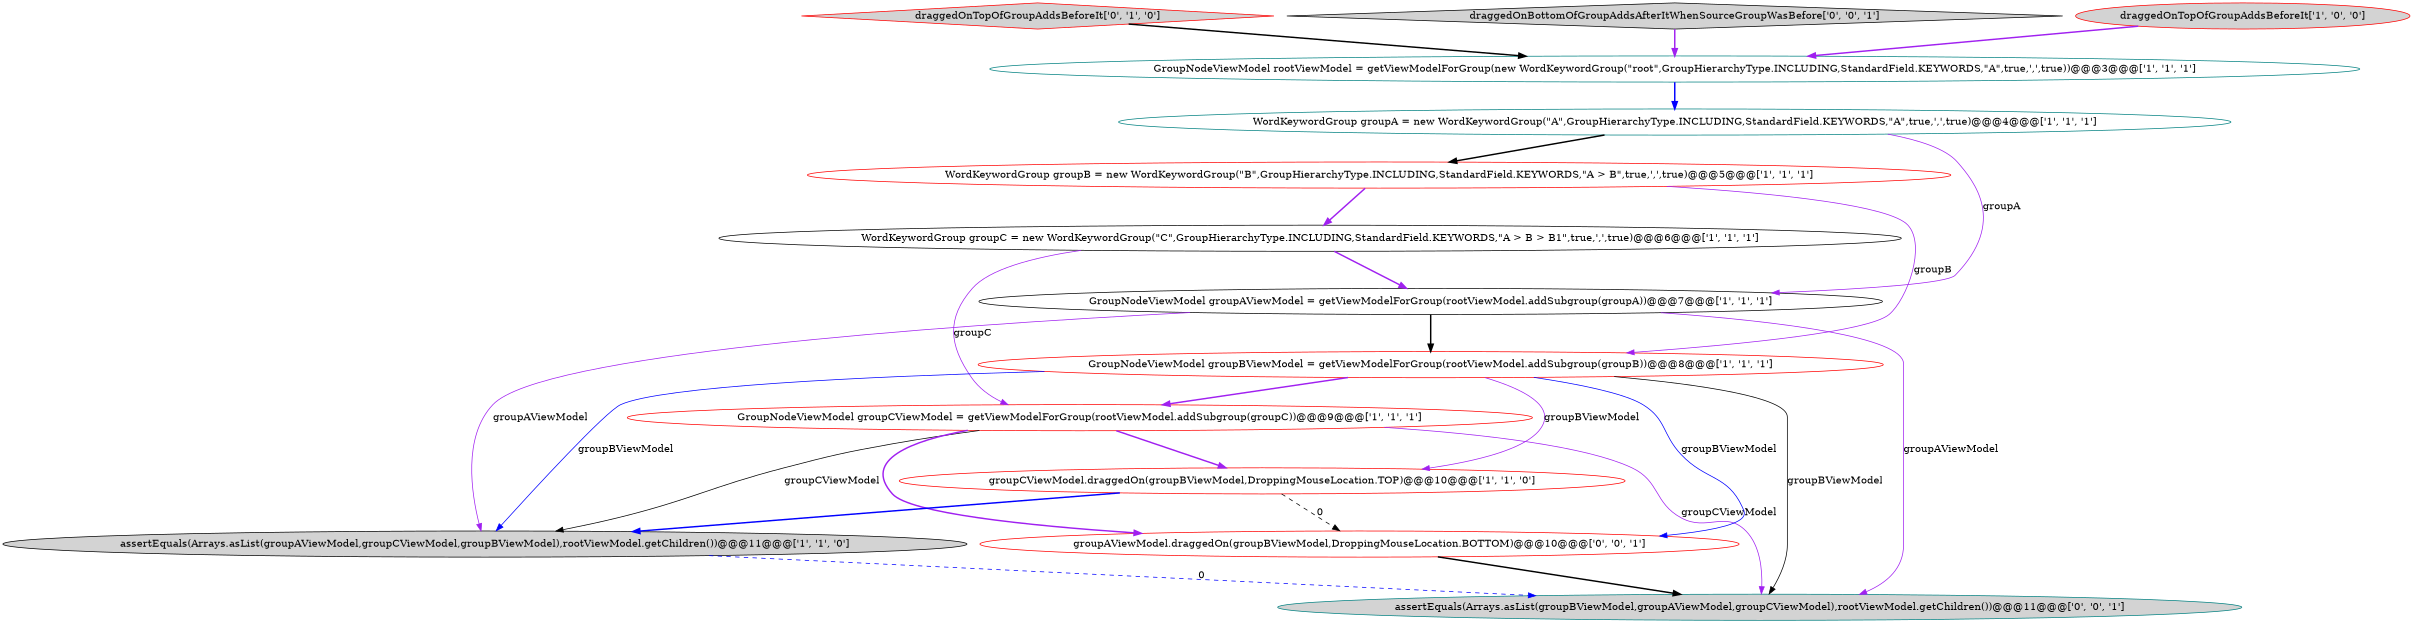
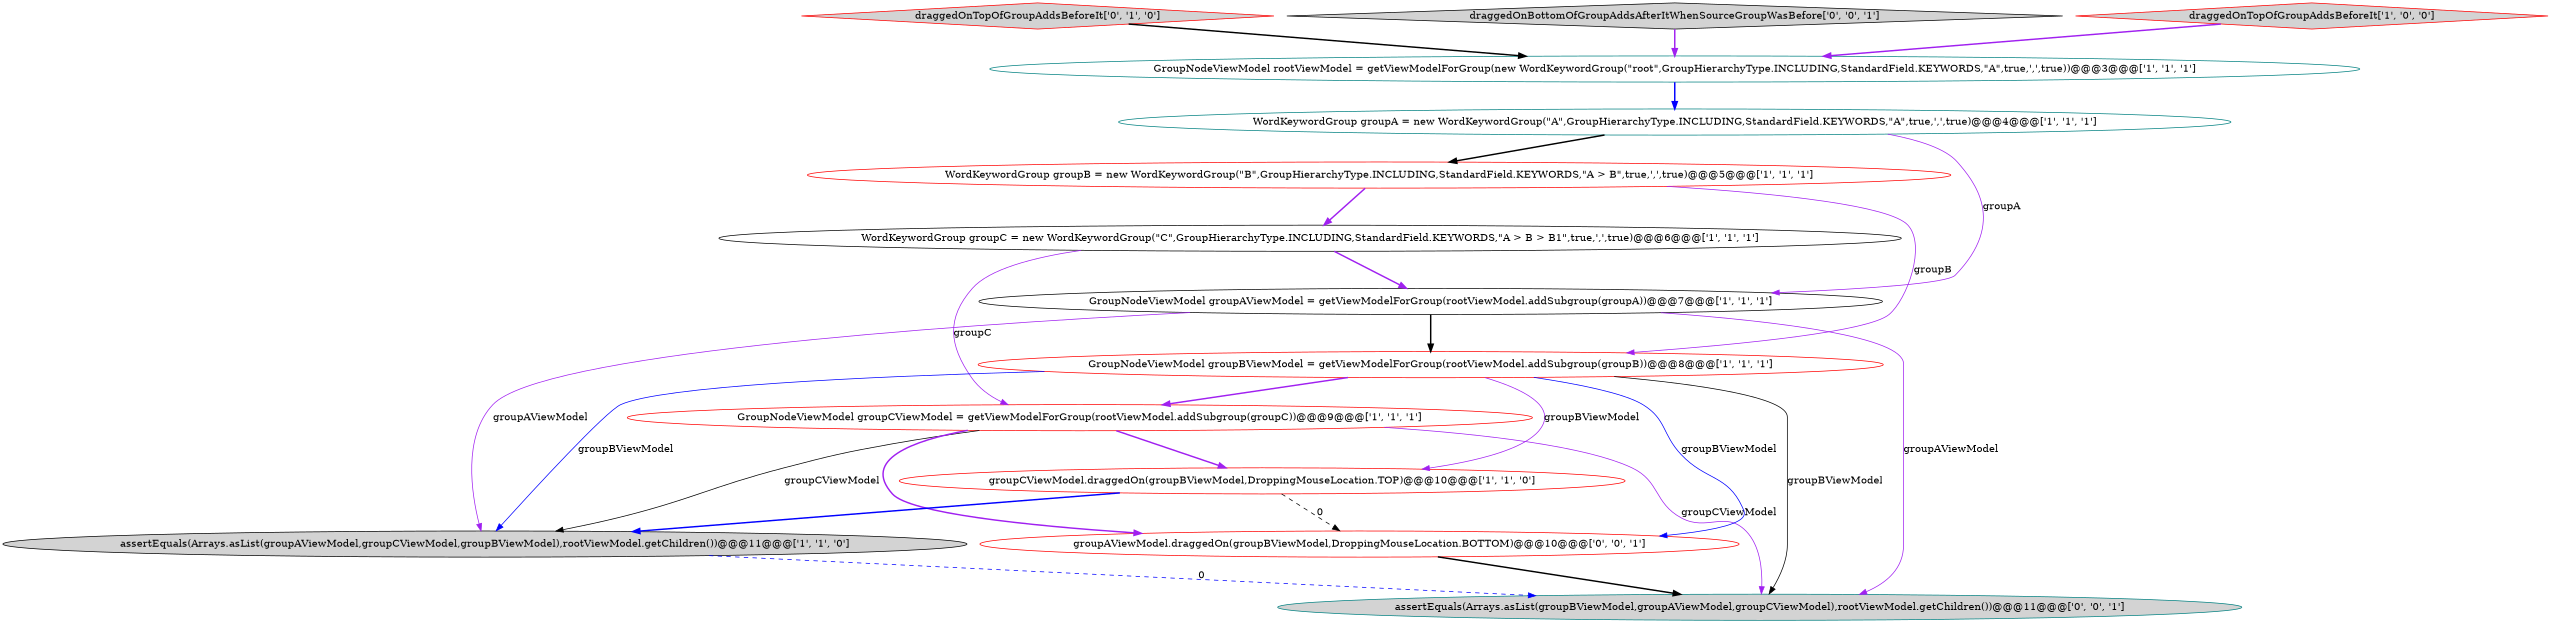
node "draggedOnTopOfGroupAddsBeforeIt['1', '0', '0']": shape ellipse -> diamond
